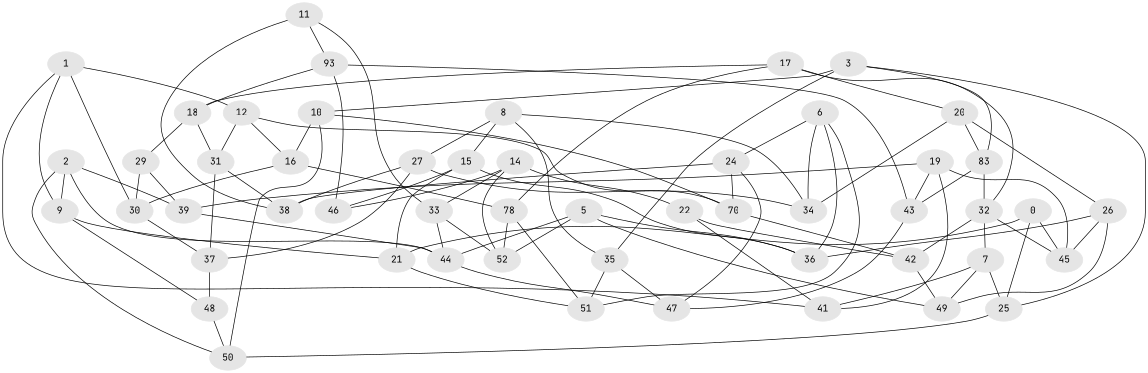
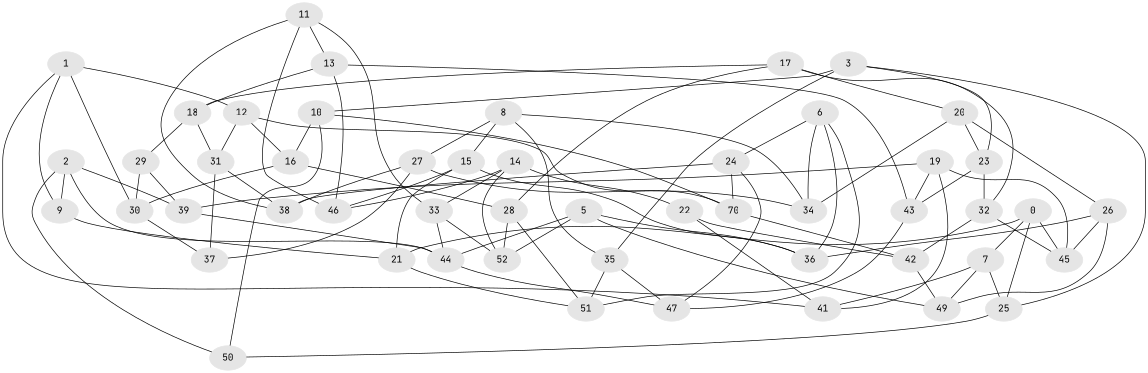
node "93": label "93" -> "13"
edge "11" -- "46": added
node "83": label "83" -> "23"
node "78": label "78" -> "28"
edge "32" -- "7": now "0" -- "7"
node "48": removed
